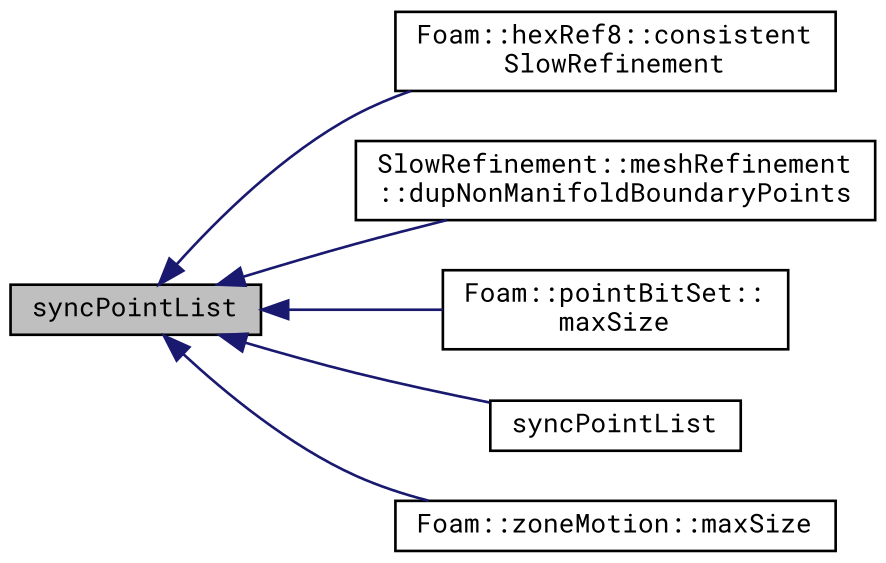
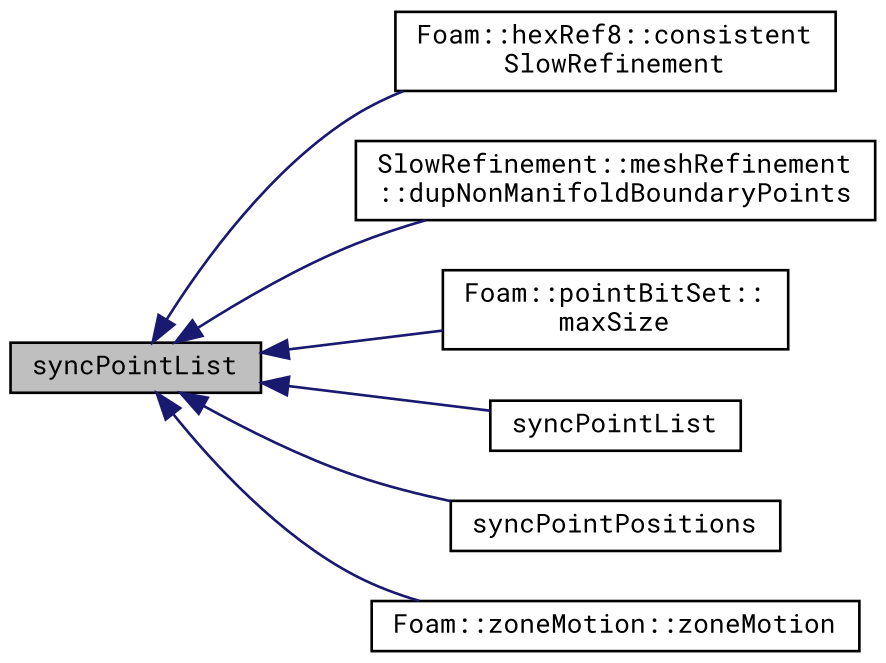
node "Foam::zoneMotion::maxSize": label "Foam::zoneMotion::maxSize" -> "Foam::zoneMotion::zoneMotion"
node "syncPointPositions": added
